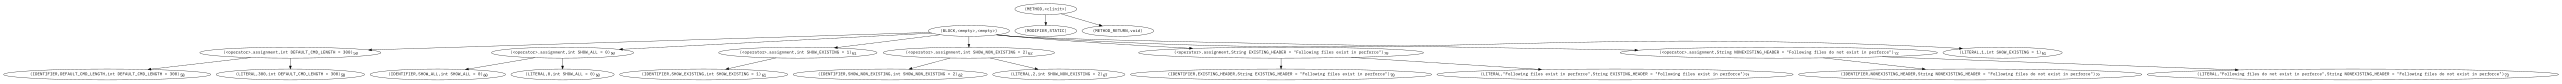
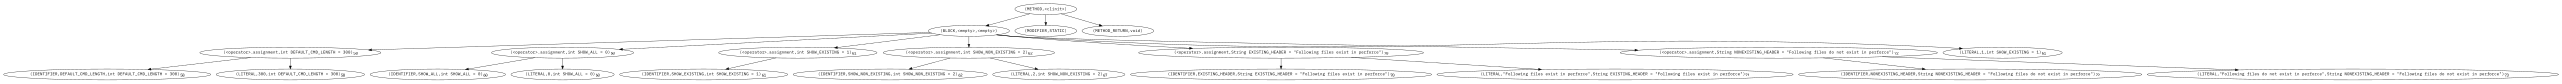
edge "(METHOD,<clinit>)" -> "(BLOCK,<empty>,<empty>)": added
